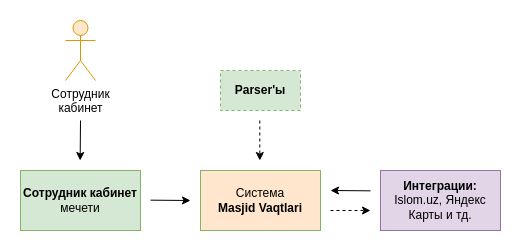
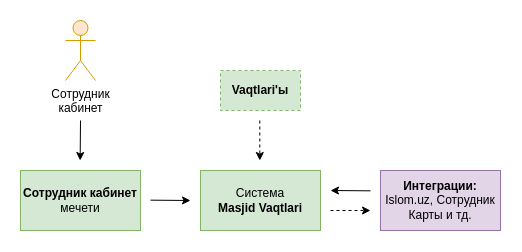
node "Parser'ы": label "Parser'ы" -> "Vaqtlari'ы"
node "Система Masjid Vaqtlari": fillcolor #ffe6cc -> #d5e8d4
node "Интеграции: Islom.uz, Яндекс Карты и тд.": label "Интеграции: Islom.uz, Яндекс Карты и тд." -> "Интеграции: Islom.uz, Сотрудник Карты и тд."
